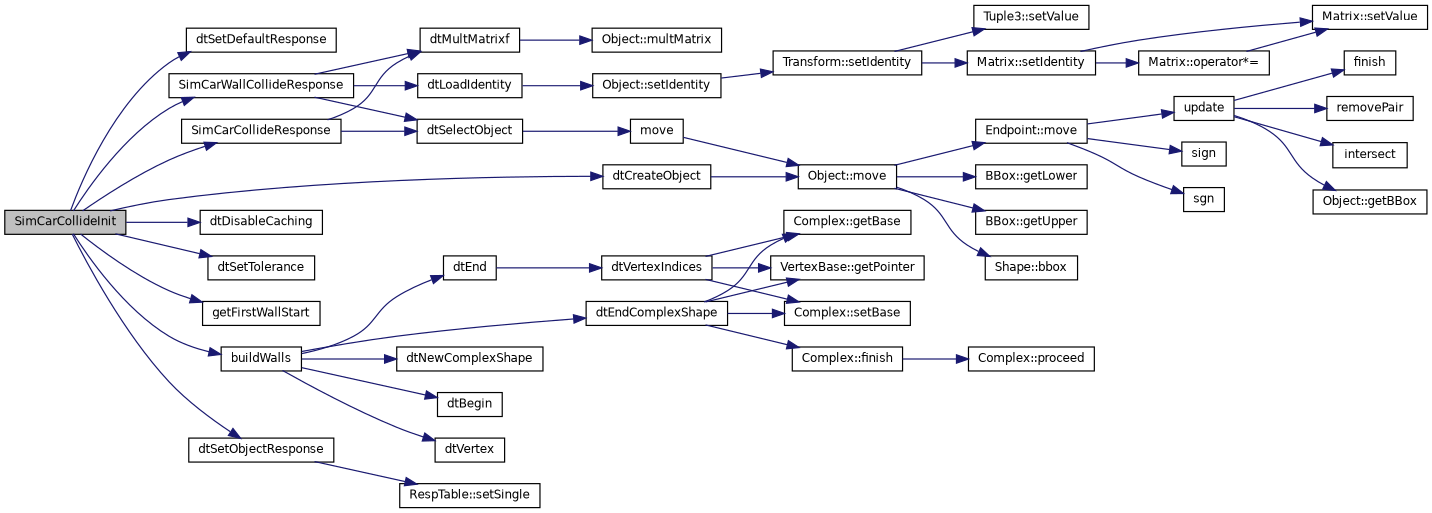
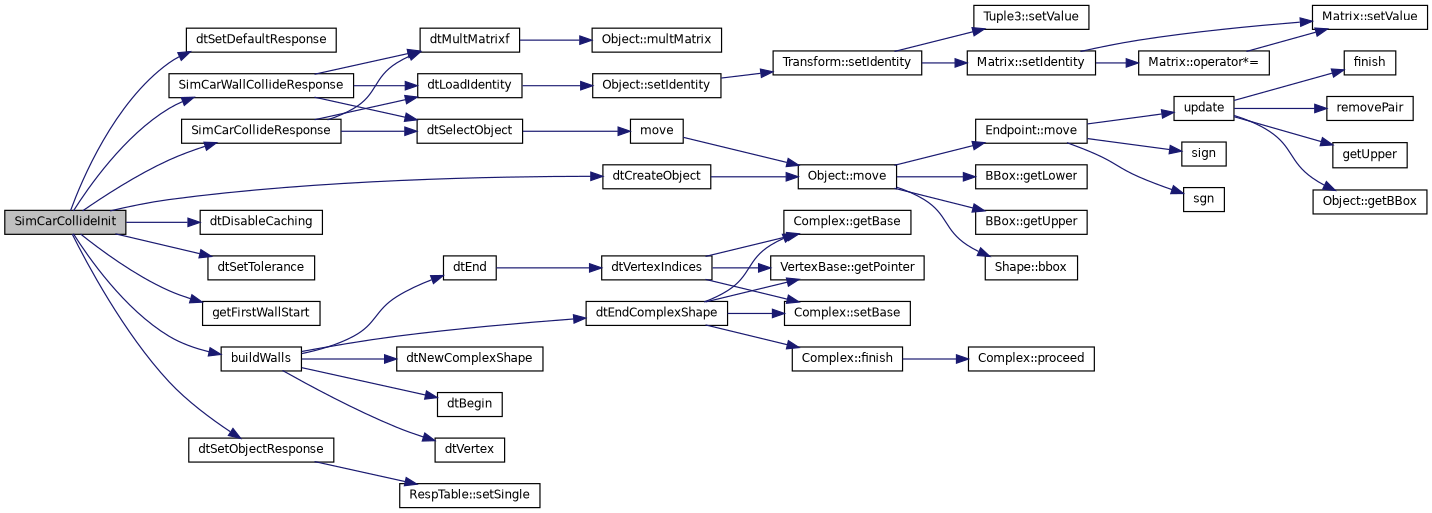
edge "SimCarCollideResponse" -> "dtLoadIdentity": added
node "intersect": label "intersect" -> "getUpper"
